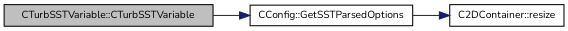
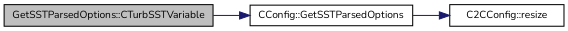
node "CTurbSSTVariable::CTurbSSTVariable": label "CTurbSSTVariable::CTurbSSTVariable" -> "GetSSTParsedOptions::CTurbSSTVariable"
node "C2DContainer::resize": label "C2DContainer::resize" -> "C2CConfig::resize"
